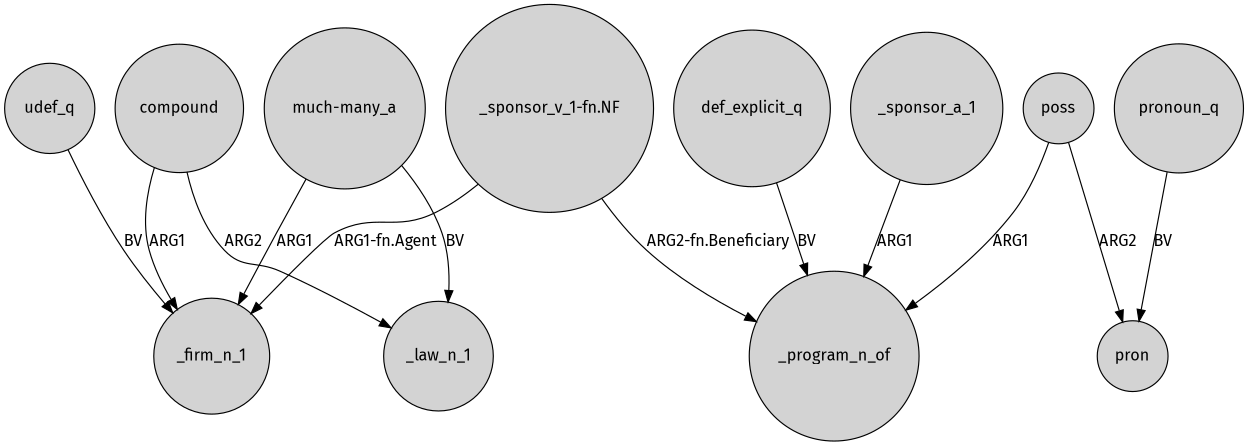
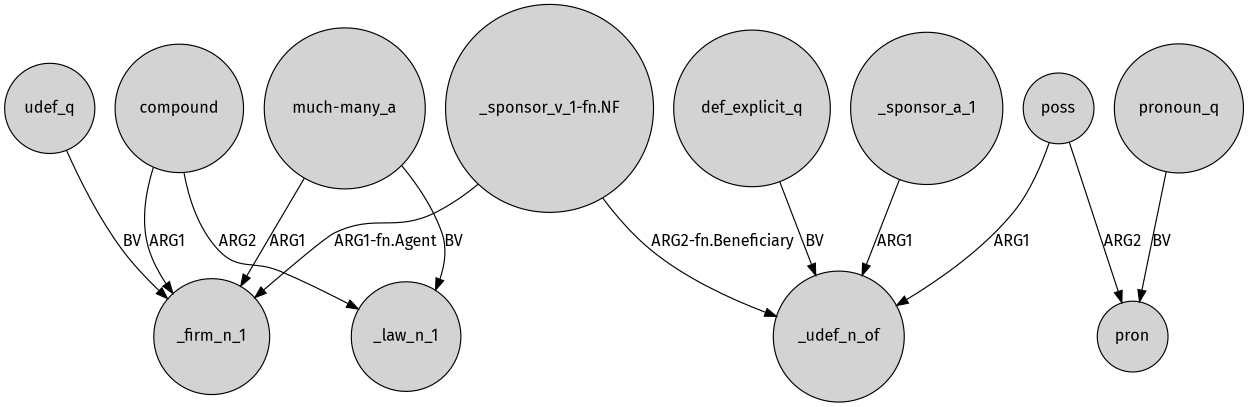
node "_program_n_of": label "_program_n_of" -> "_udef_n_of"
